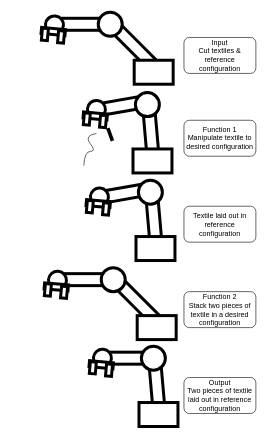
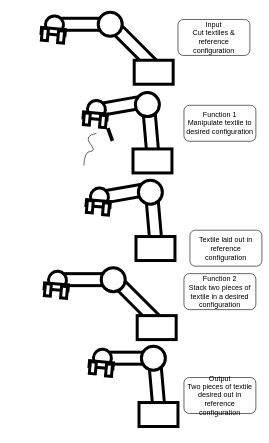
node "Input Cut textiles & reference configuration": moved (220, 56) -> (214, 38)
node "Function 1 Manipulate textile to desired configuration": moved (220, 138) -> (220, 123)
node "Textile laid out in reference configuration": moved (220, 224) -> (226, 248)
node "Function 2 Stack two pieces of textile in a desired configuration": moved (220, 310) -> (220, 292)
node "Output Two pieces of textile laid out in reference configuration": label "Output Two pieces of textile laid out in reference configuration" -> "Output Two pieces of textile desired out in reference configuration"
